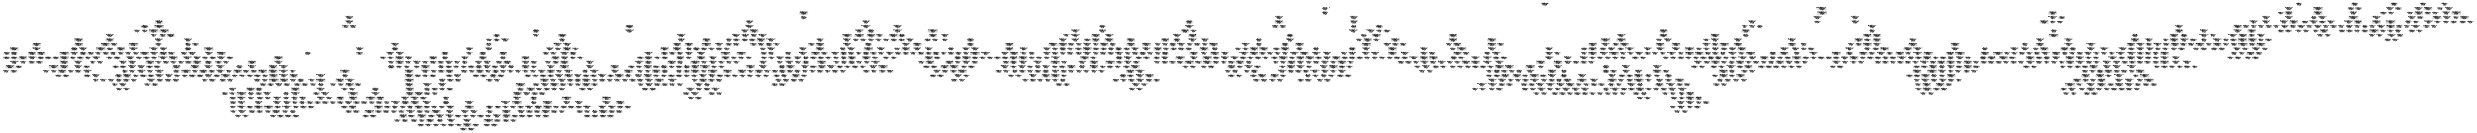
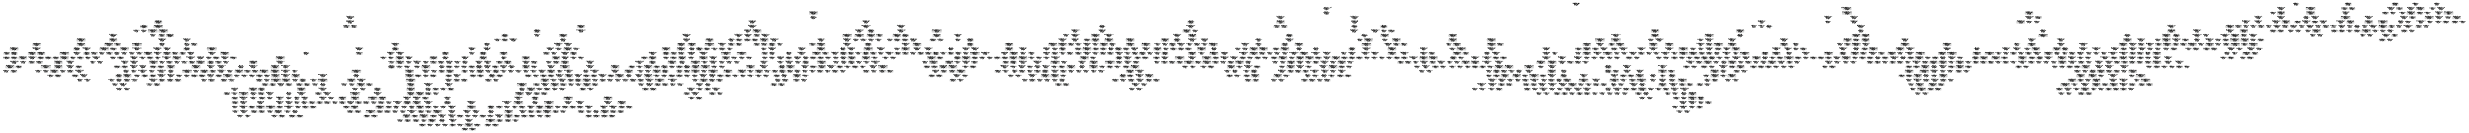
node "squared_error = -0.0 samples = 1 value = 7.4": removed
